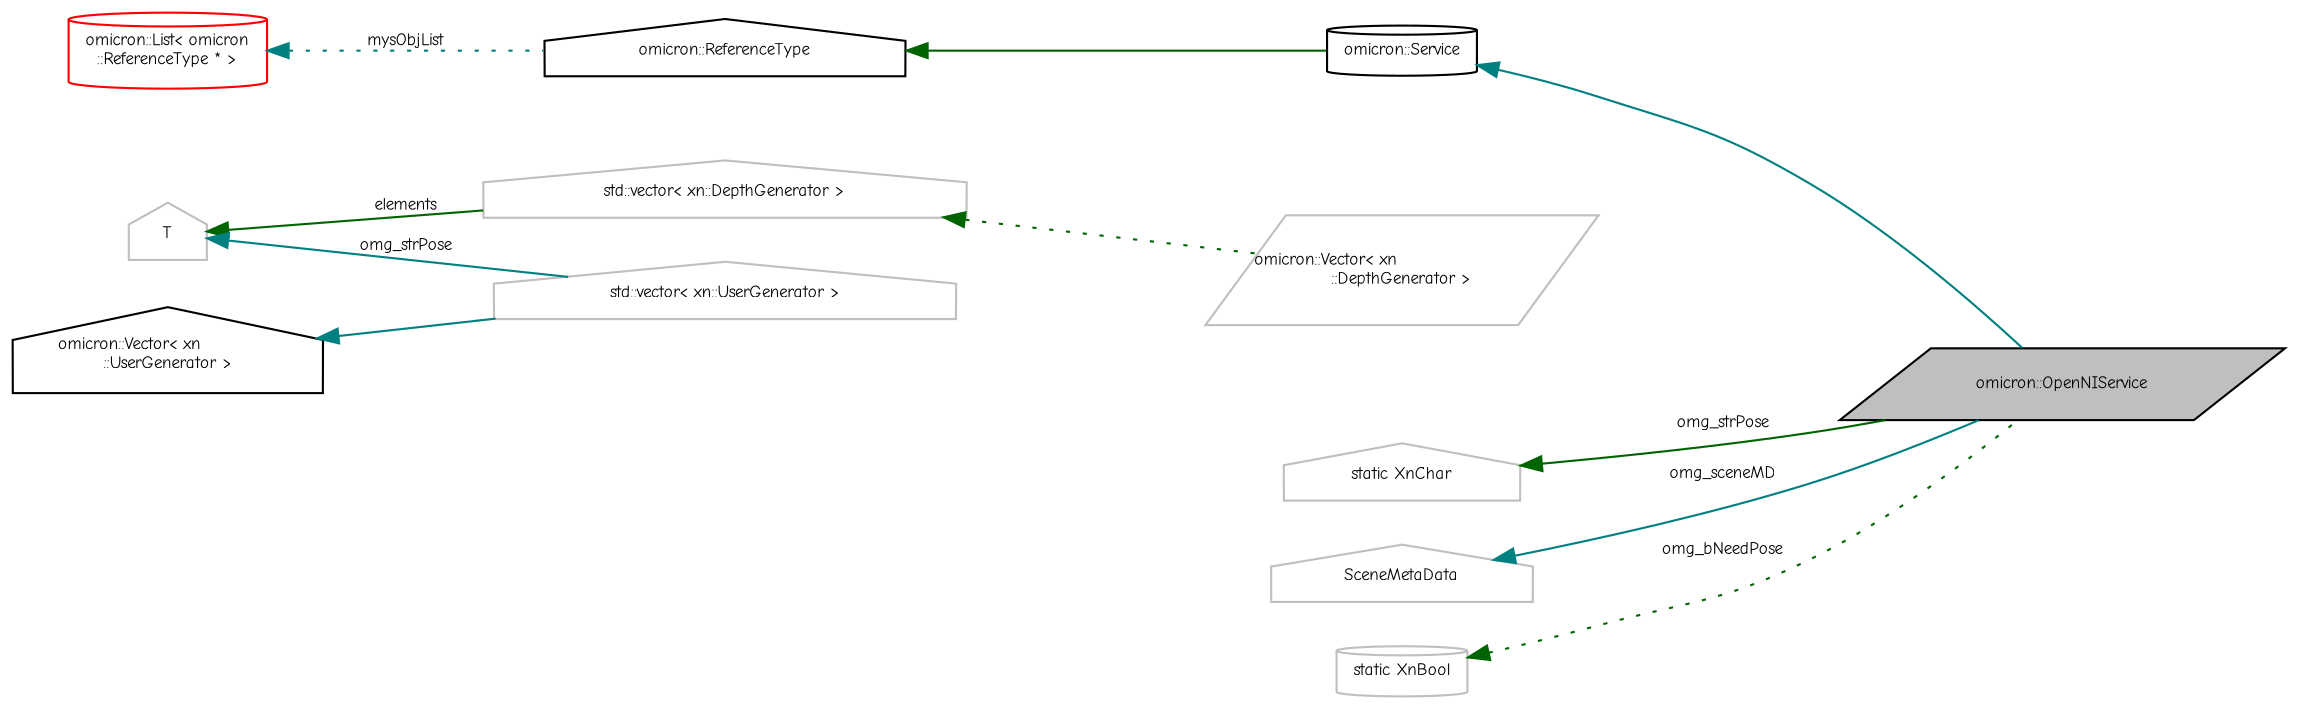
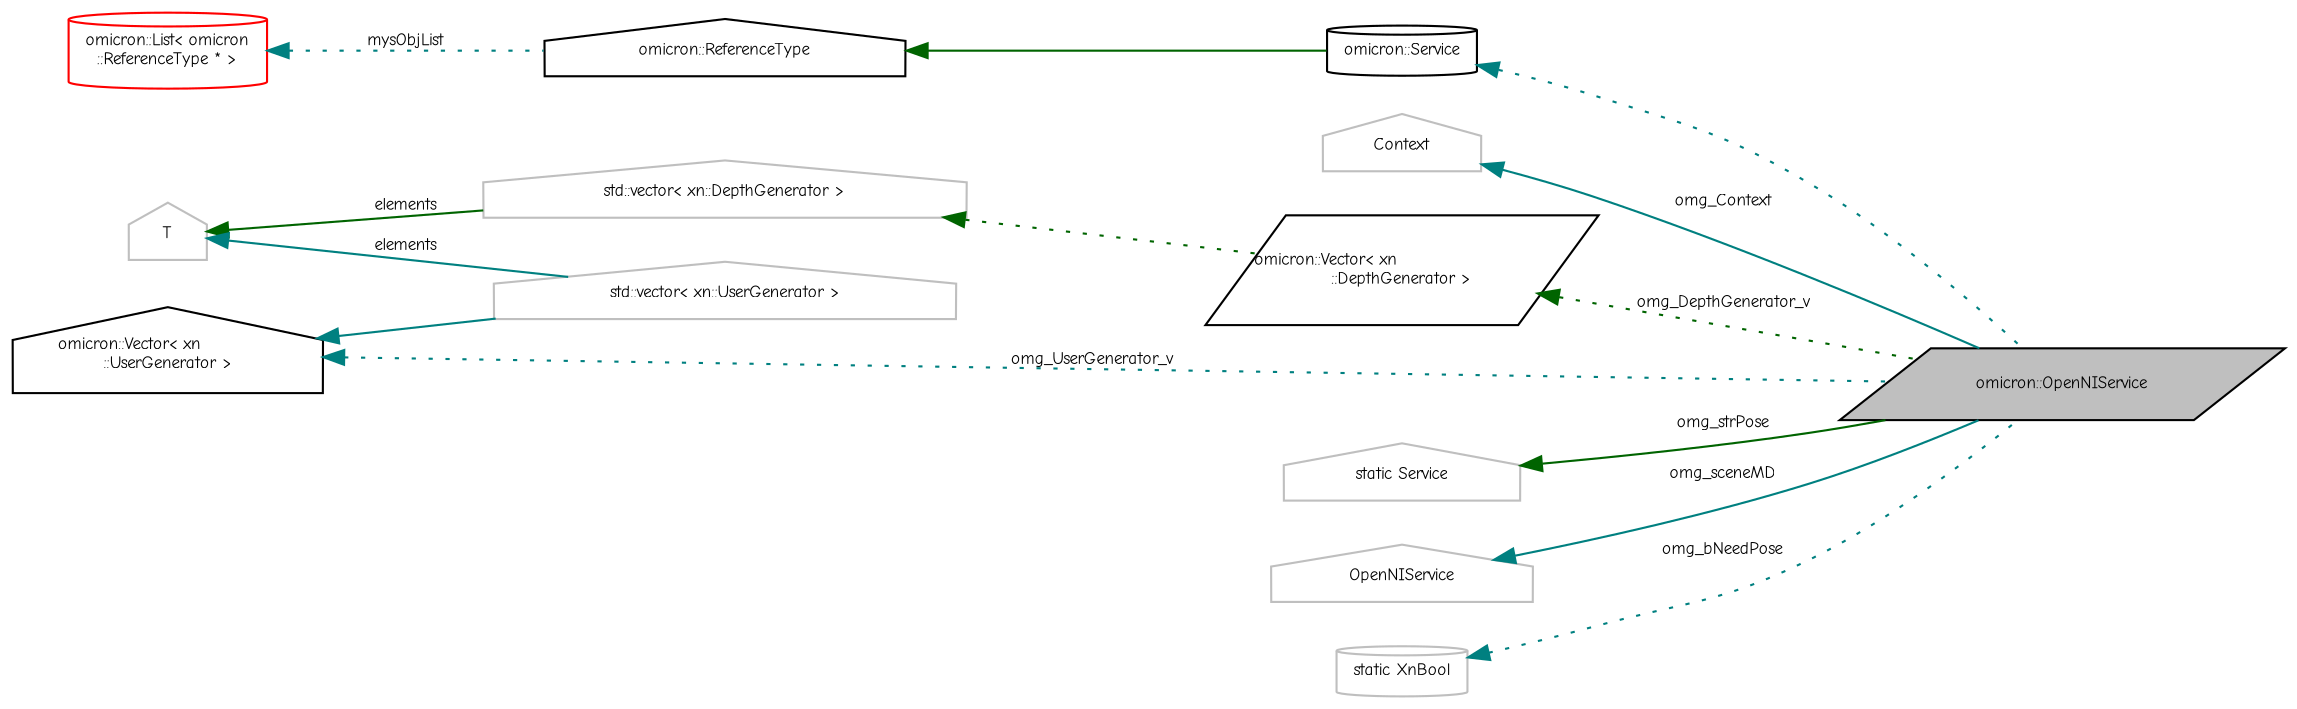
node "Context": added
edge "omicron::OpenNIService" -> "omicron::Service": style solid -> dotted
edge "std::vector< xn::UserGenerator >" -> "T": label " omg_strPose" -> " elements"
node "omicron::Vector< xn ::DepthGenerator >": color grey75 -> black
edge "omicron::OpenNIService" -> "omicron::Vector< xn ::DepthGenerator >": added, label "omg_DepthGenerator_v"
edge "omicron::OpenNIService" -> "omicron::Vector< xn ::UserGenerator >": added, label "omg_UserGenerator_v"
node "static XnChar": label "static XnChar" -> "static Service"
node "SceneMetaData": label "SceneMetaData" -> "OpenNIService"
edge "omicron::OpenNIService" -> "static XnBool": color darkgreen -> teal
